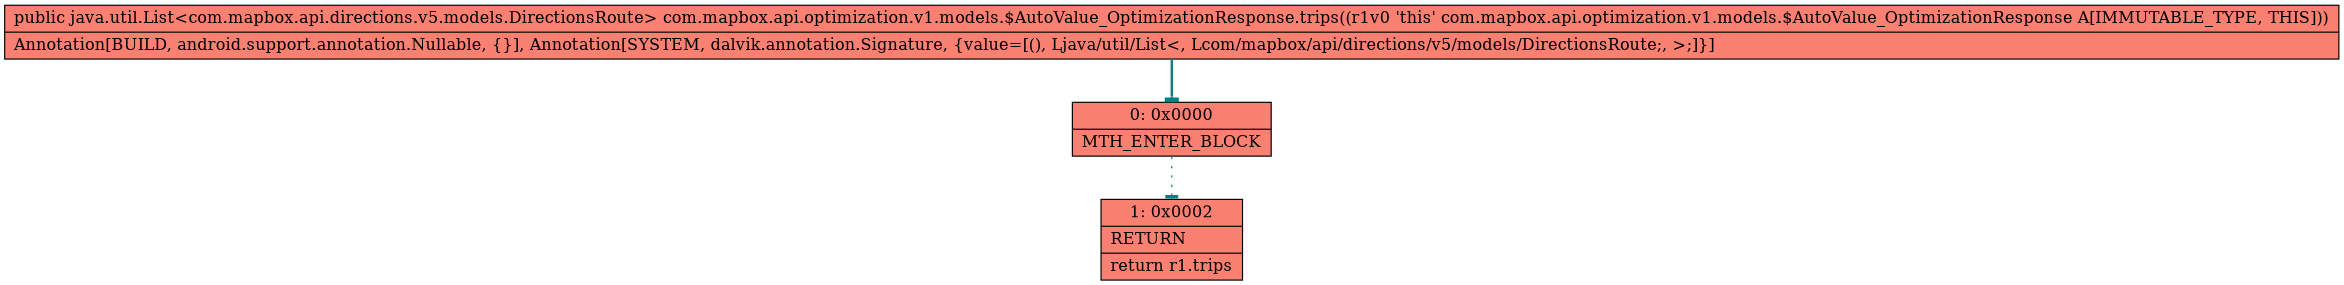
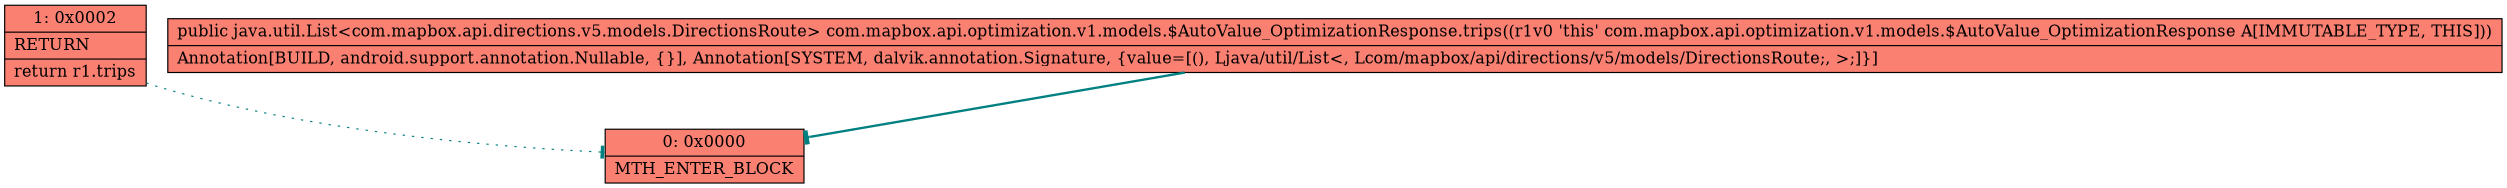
edge "0: 0x0000" -> "1: 0x0002": reversed
